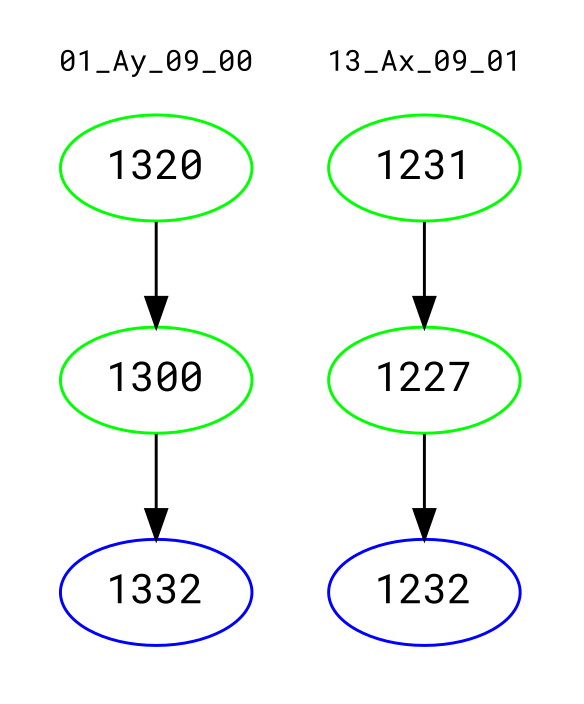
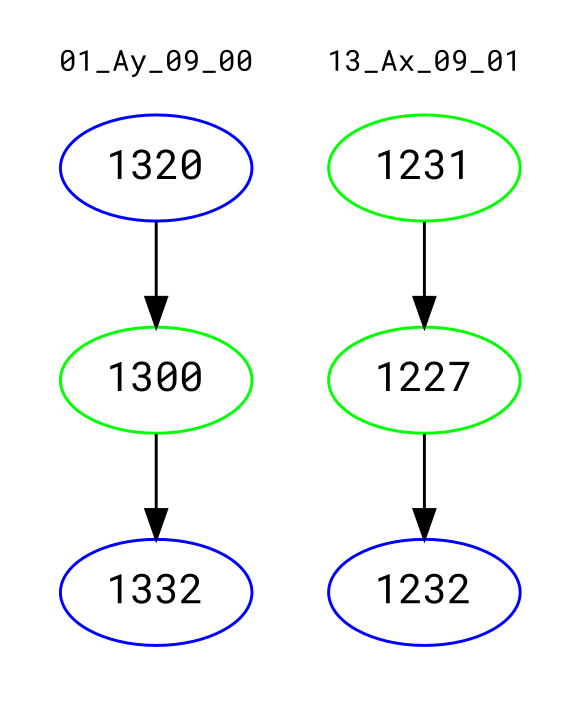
node "1320": color green -> blue
